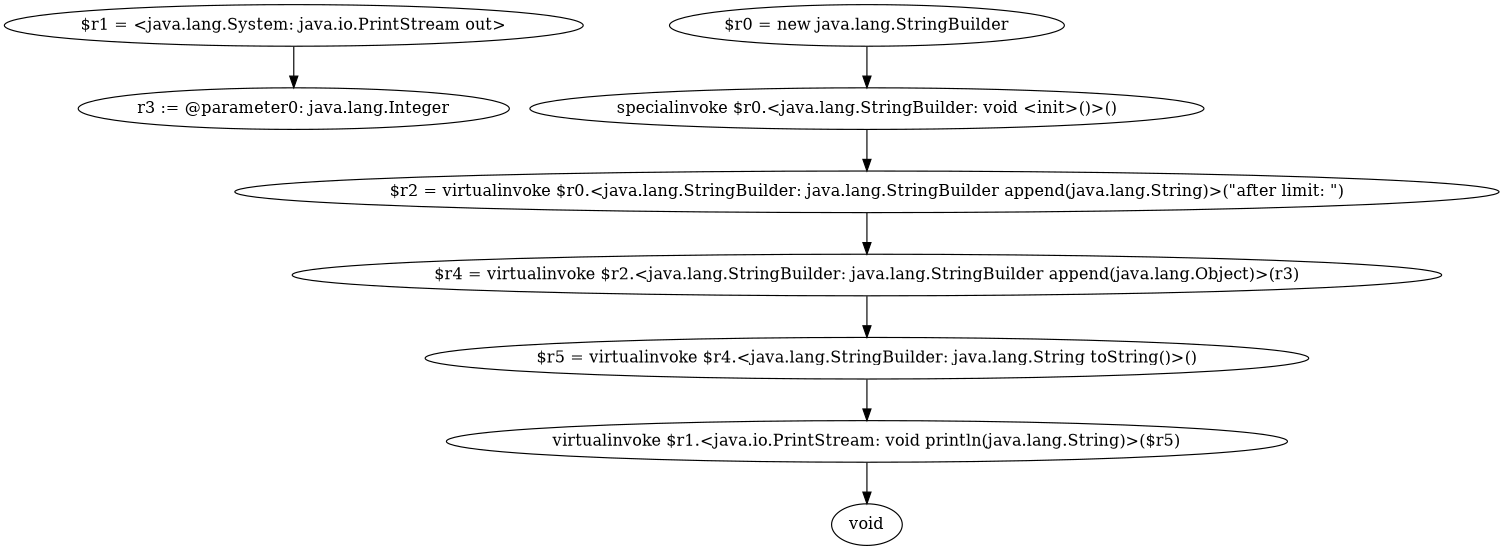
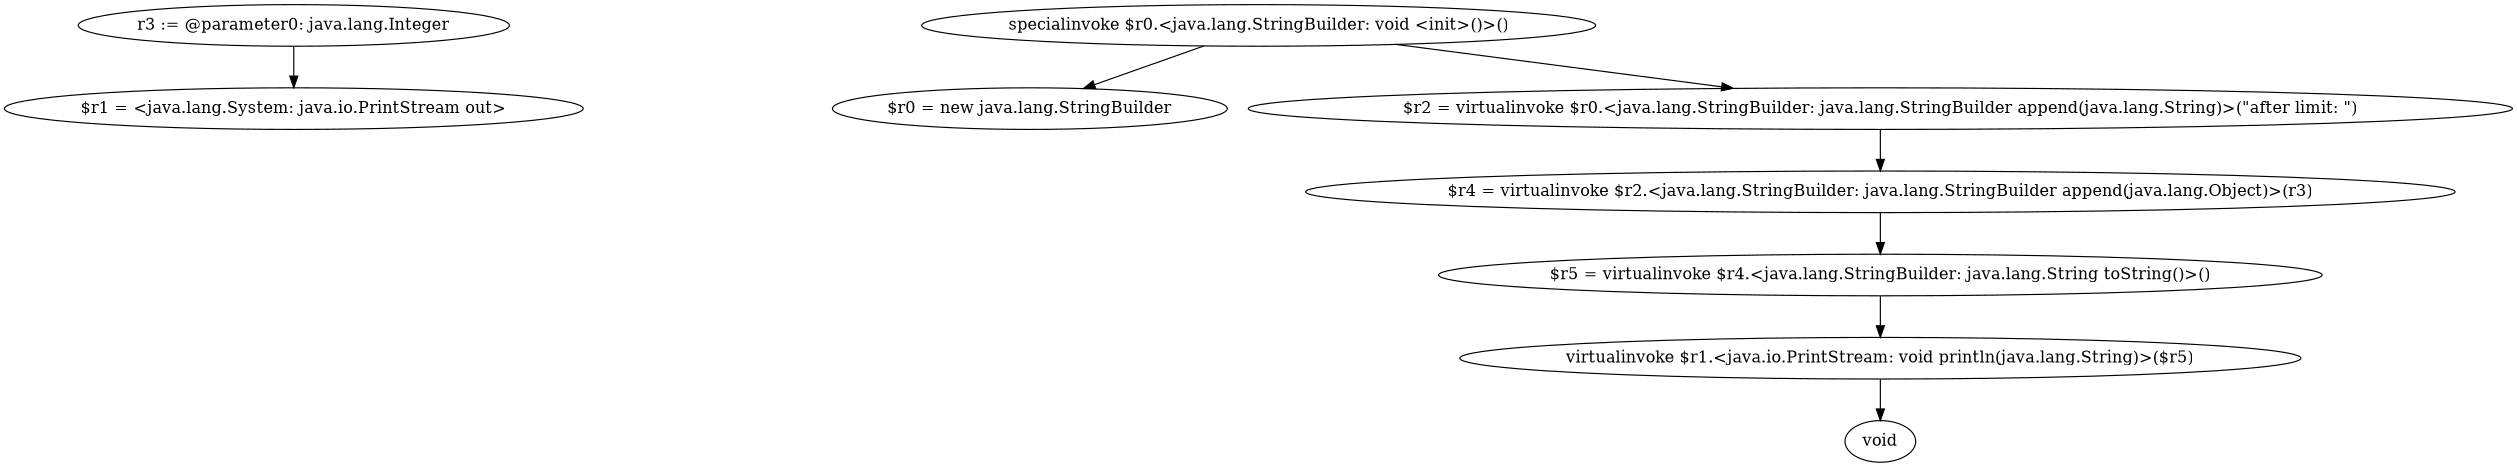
edge "$r1 = <java.lang.System: java.io.PrintStream out>" -> "r3 := @parameter0: java.lang.Integer": reversed
edge "$r0 = new java.lang.StringBuilder" -> "specialinvoke $r0.<java.lang.StringBuilder: void <init>()>()": reversed
